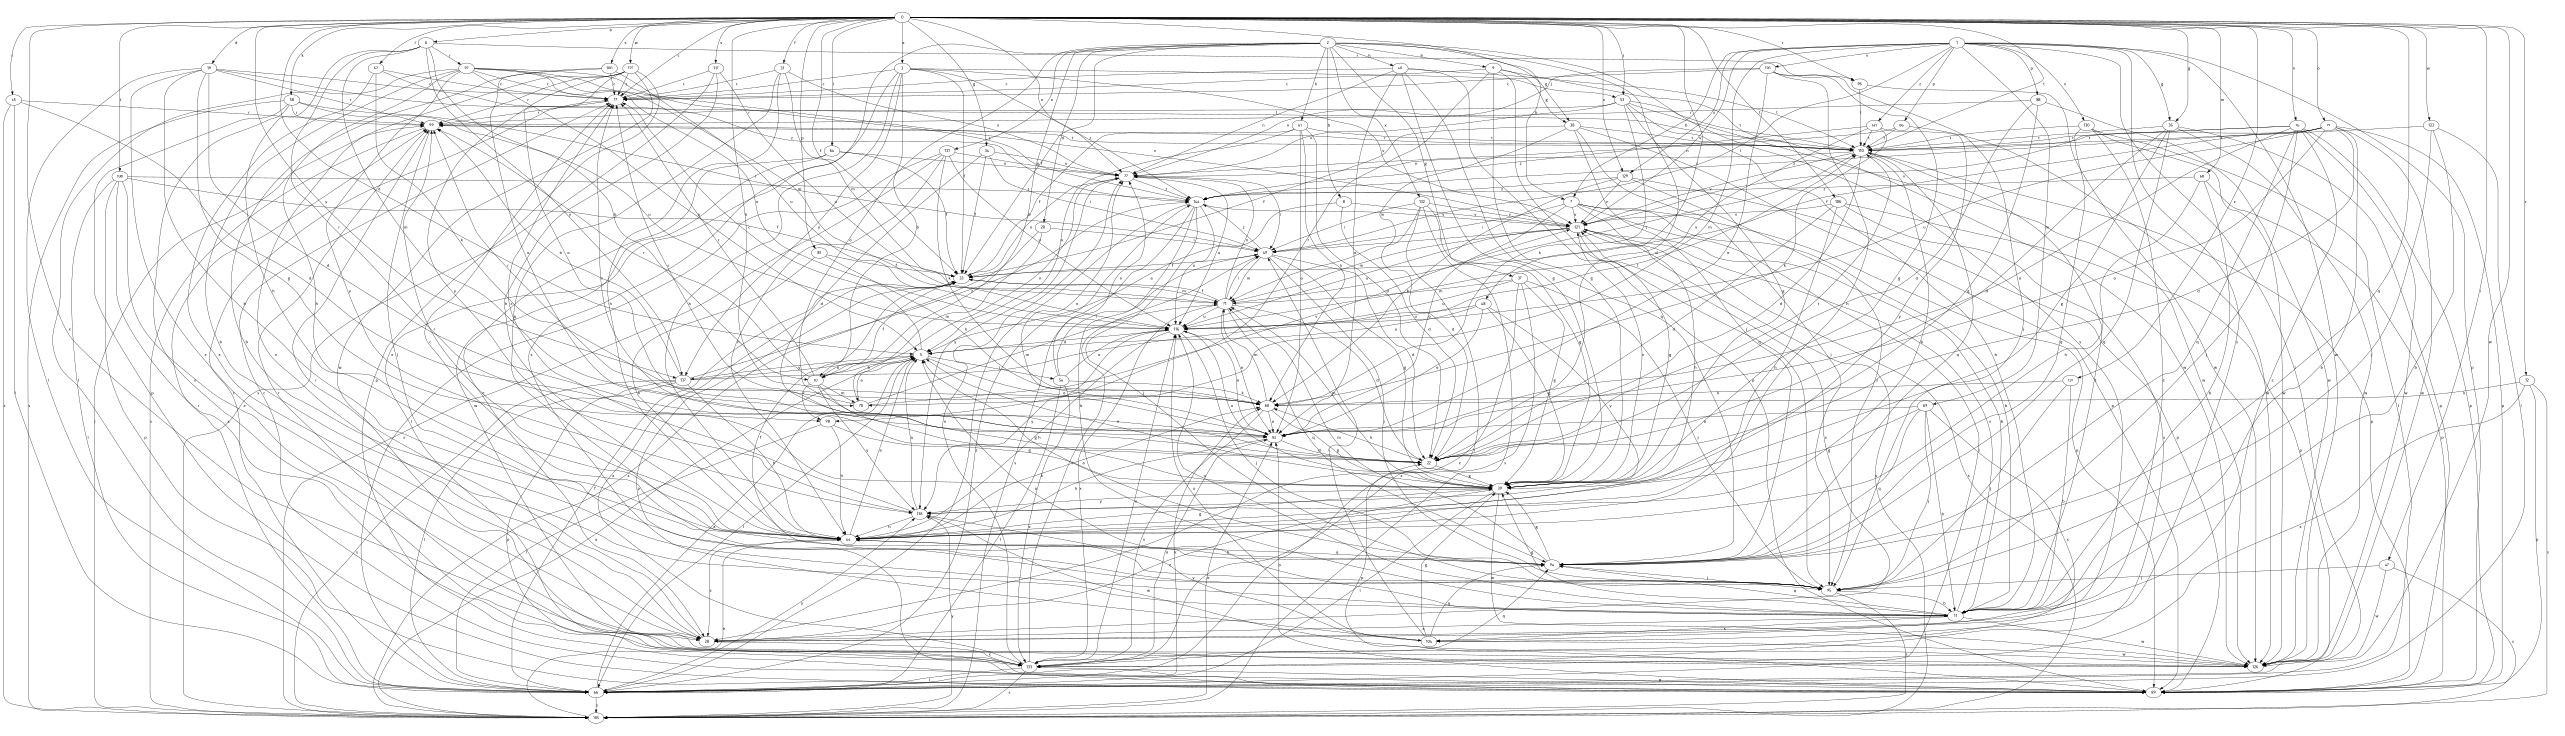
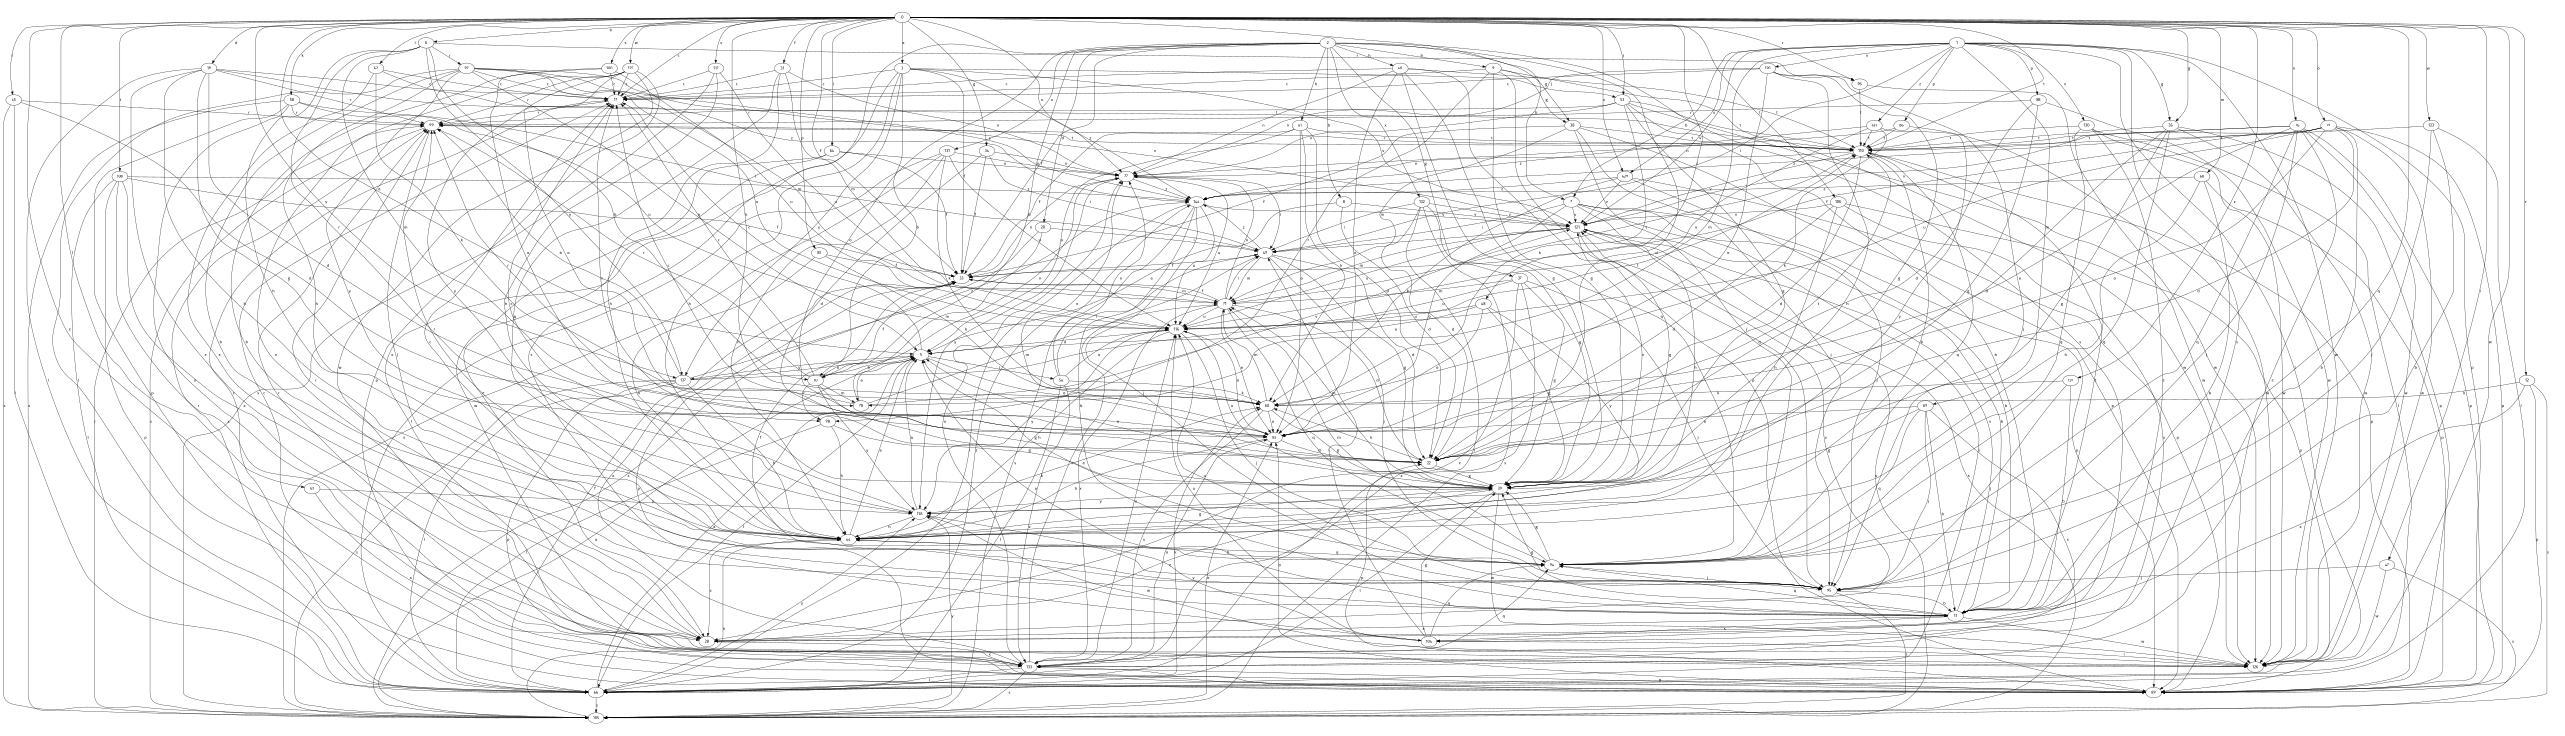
node "129": label "129" -> "429"
node "61": added
edge "104" -> "126": label "w" -> "i"
